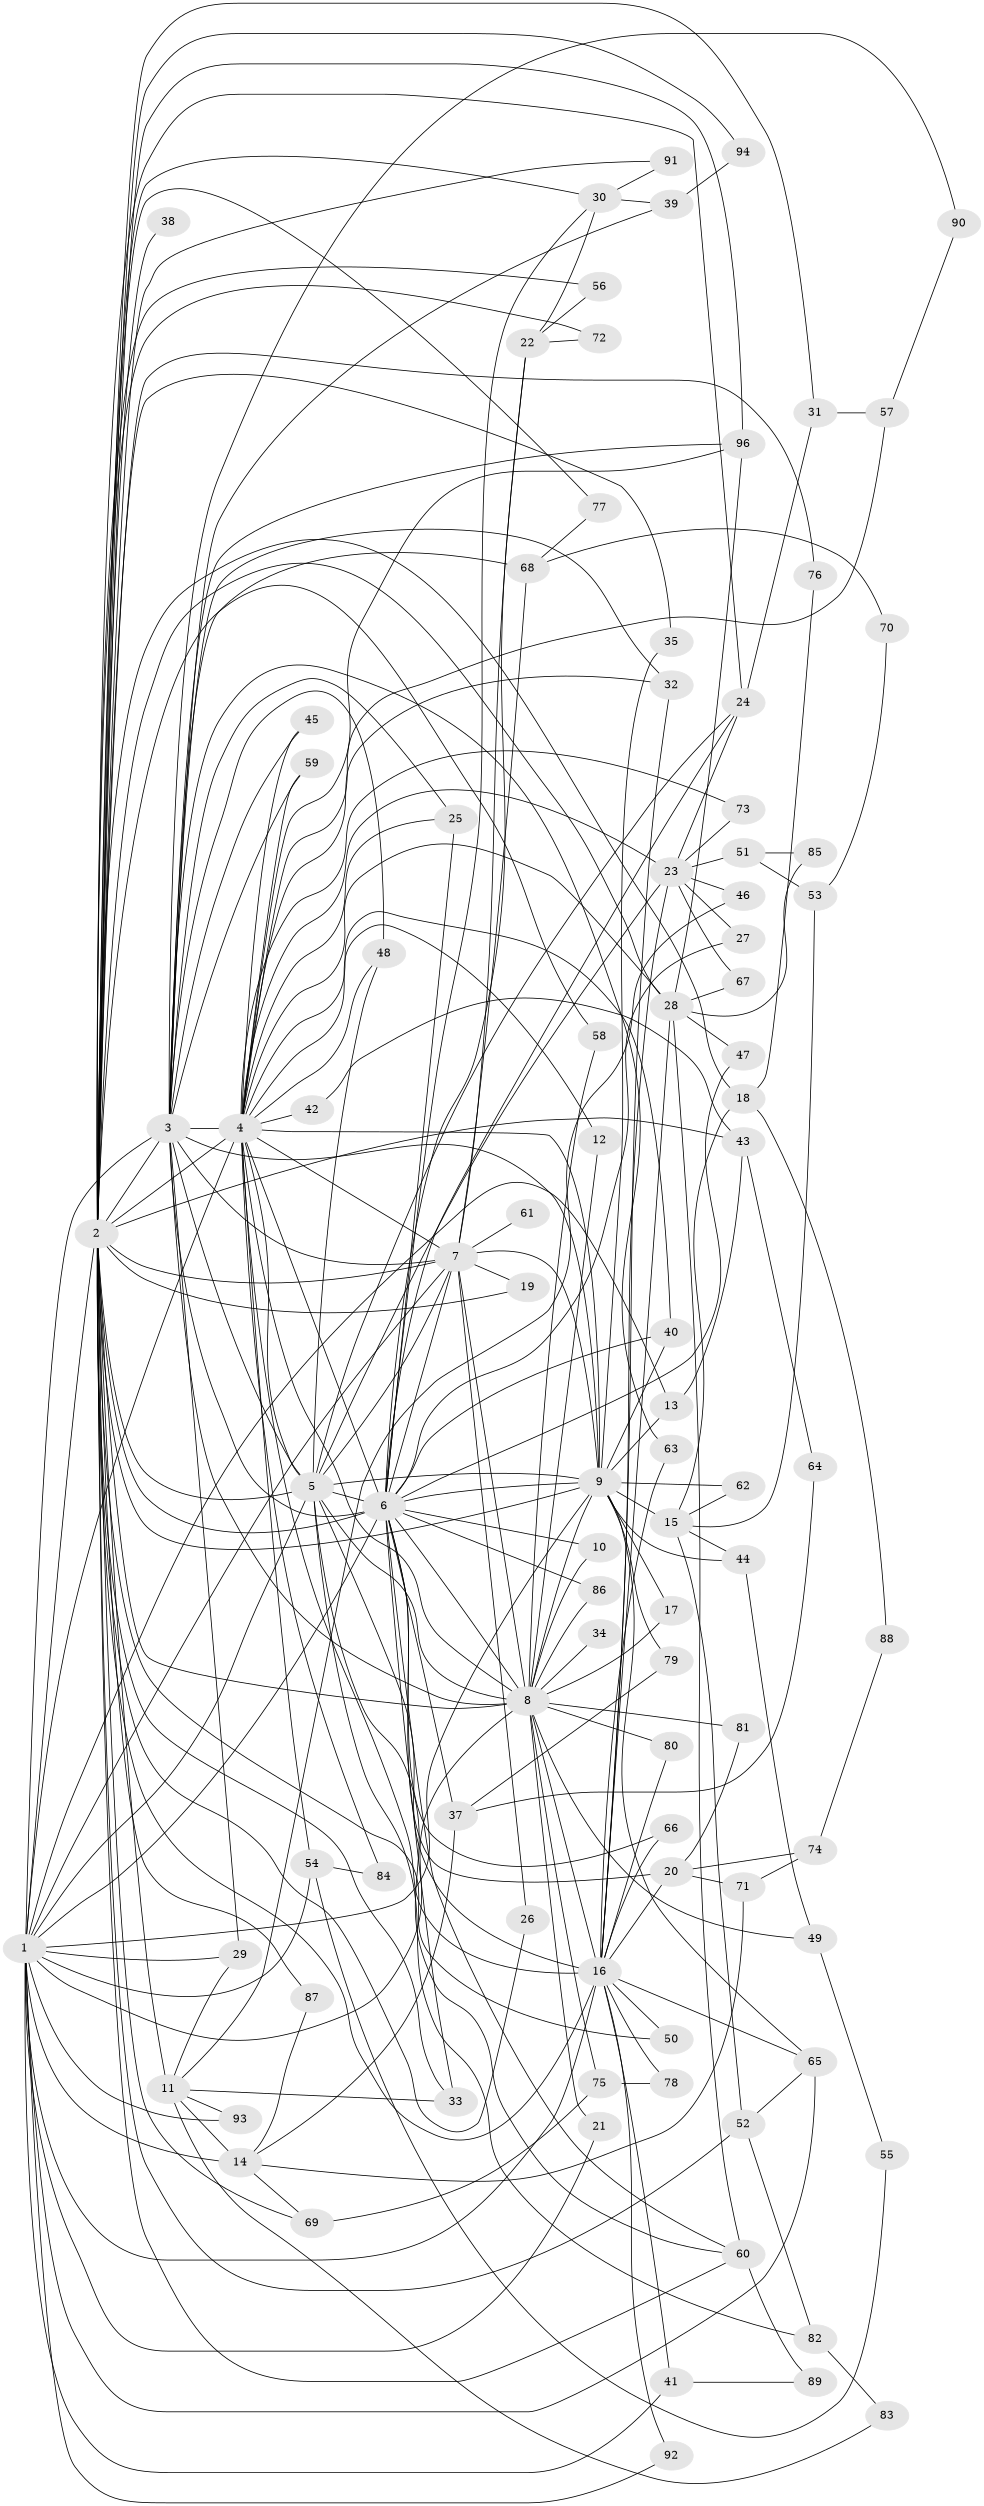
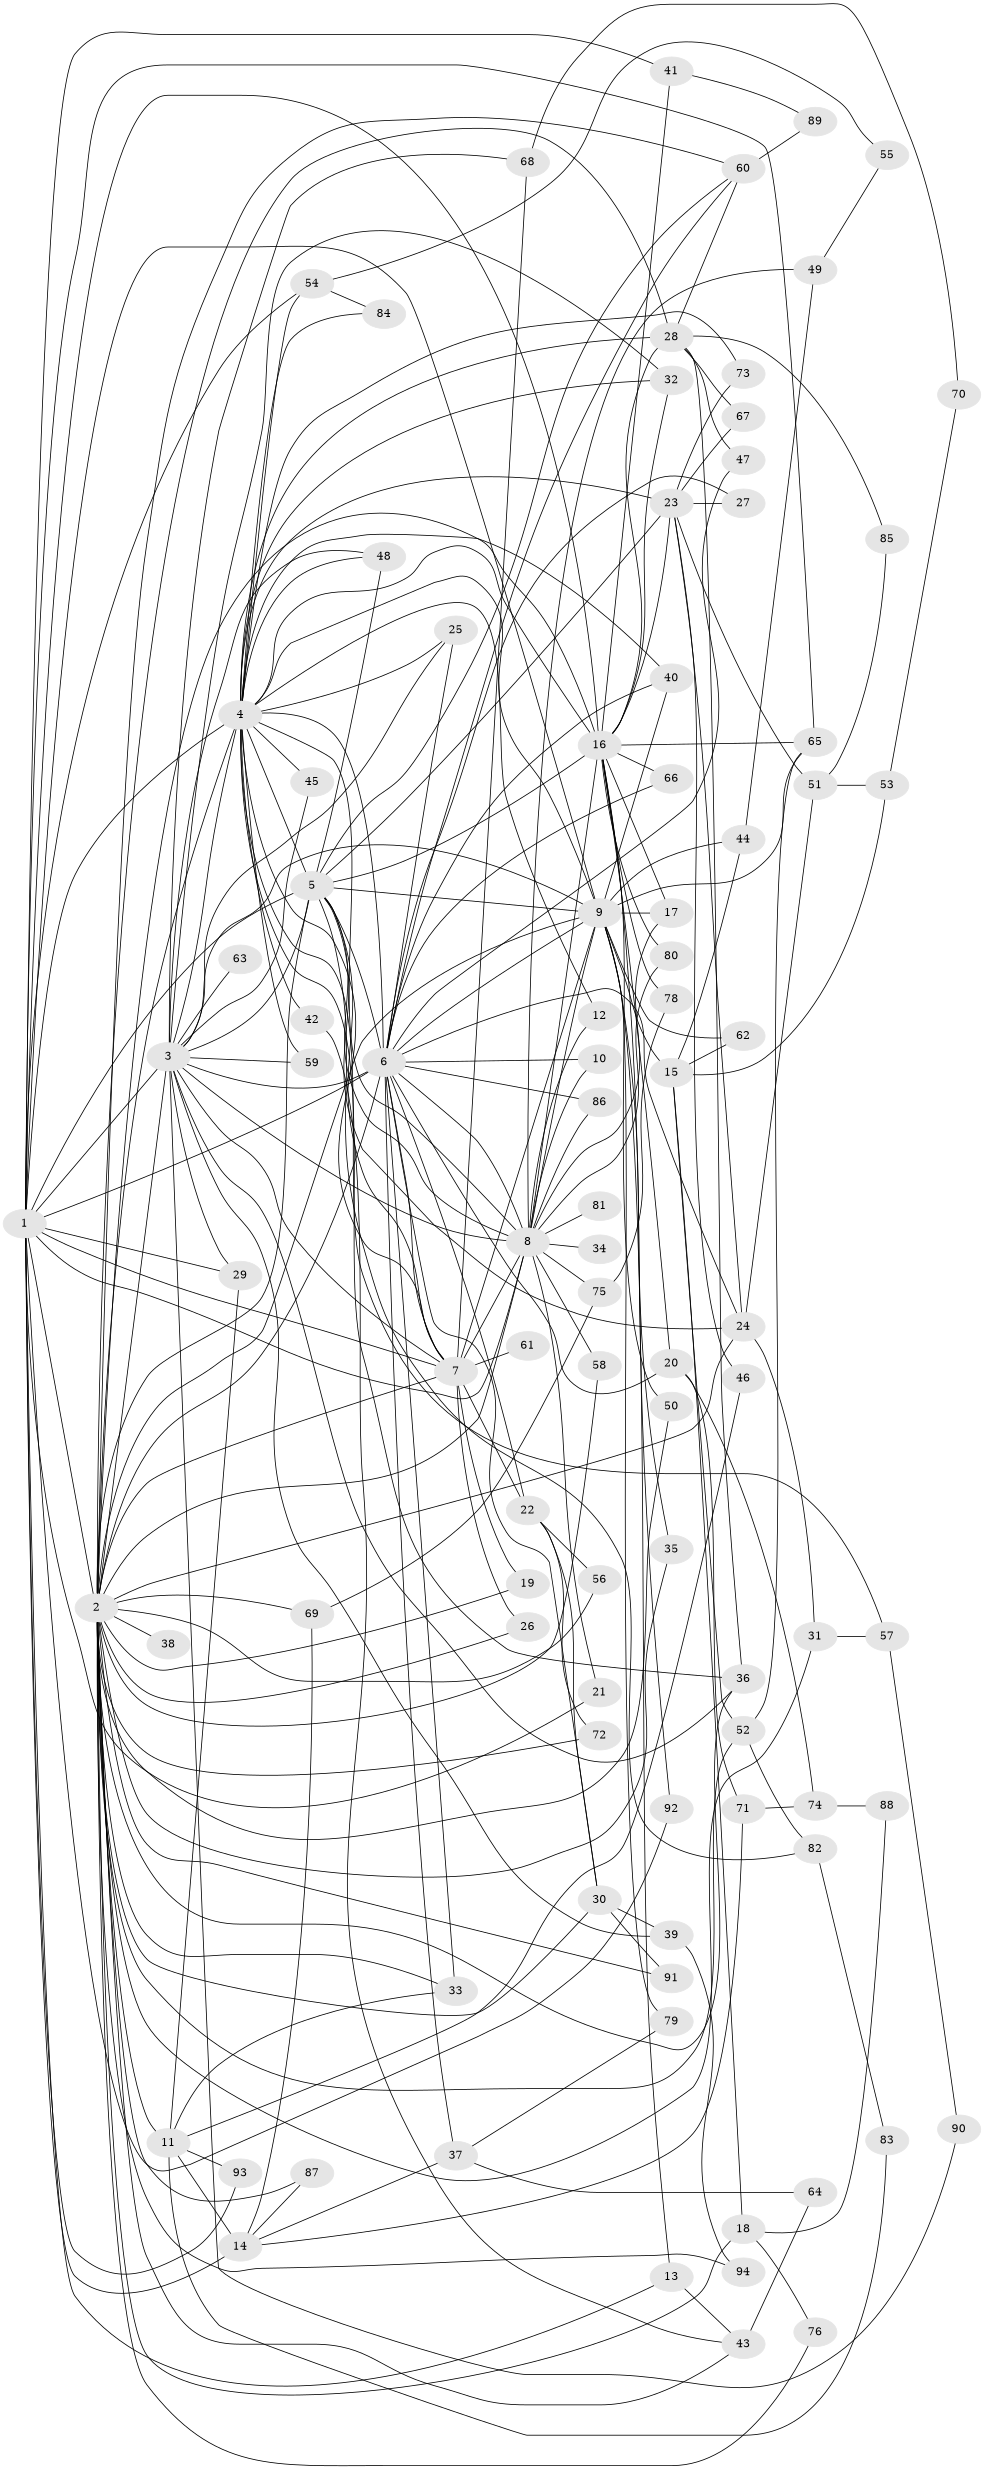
node "96": label "96" -> "36"
node "77": removed
edge "51" -- "24": added
edge "63" -- "16": now "17" -- "16"
edge "81" -- "20": removed
